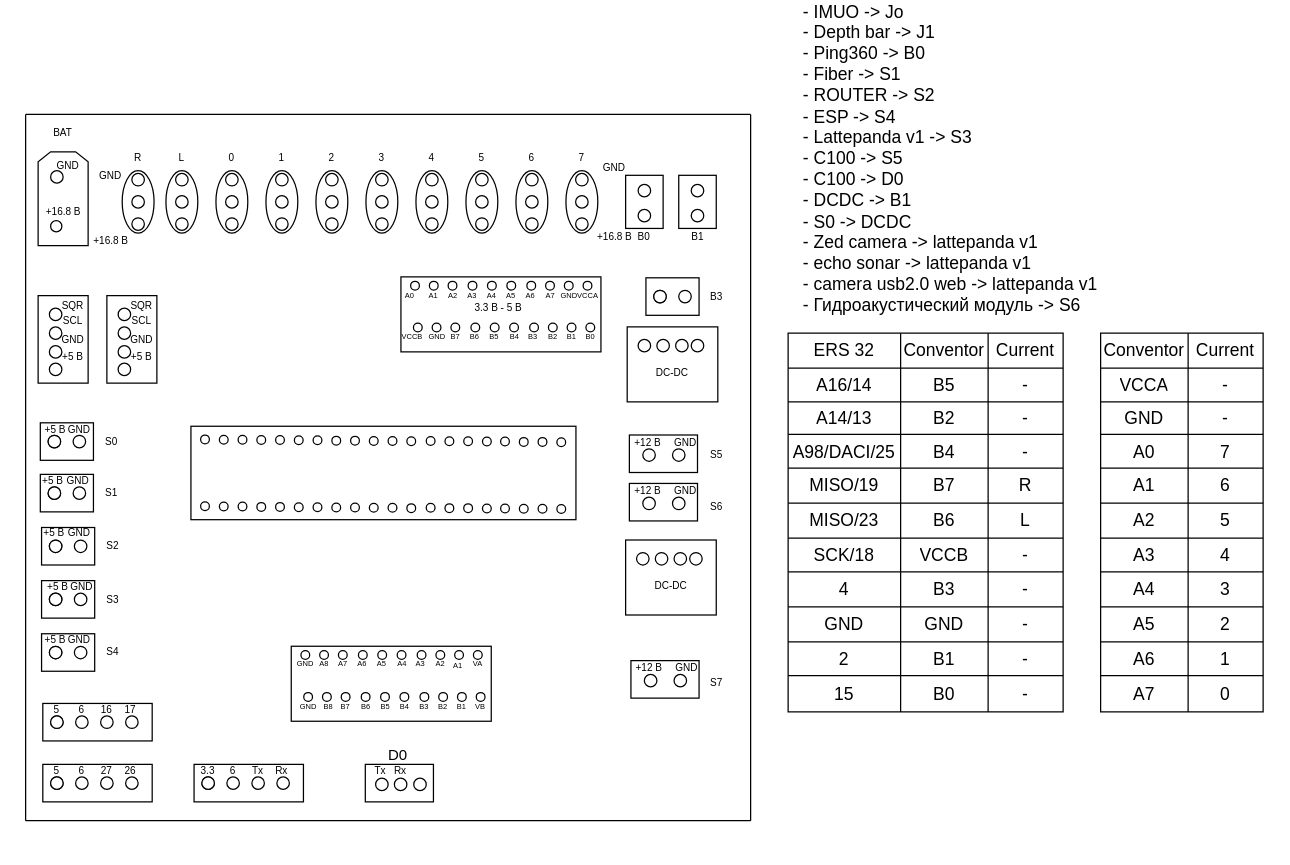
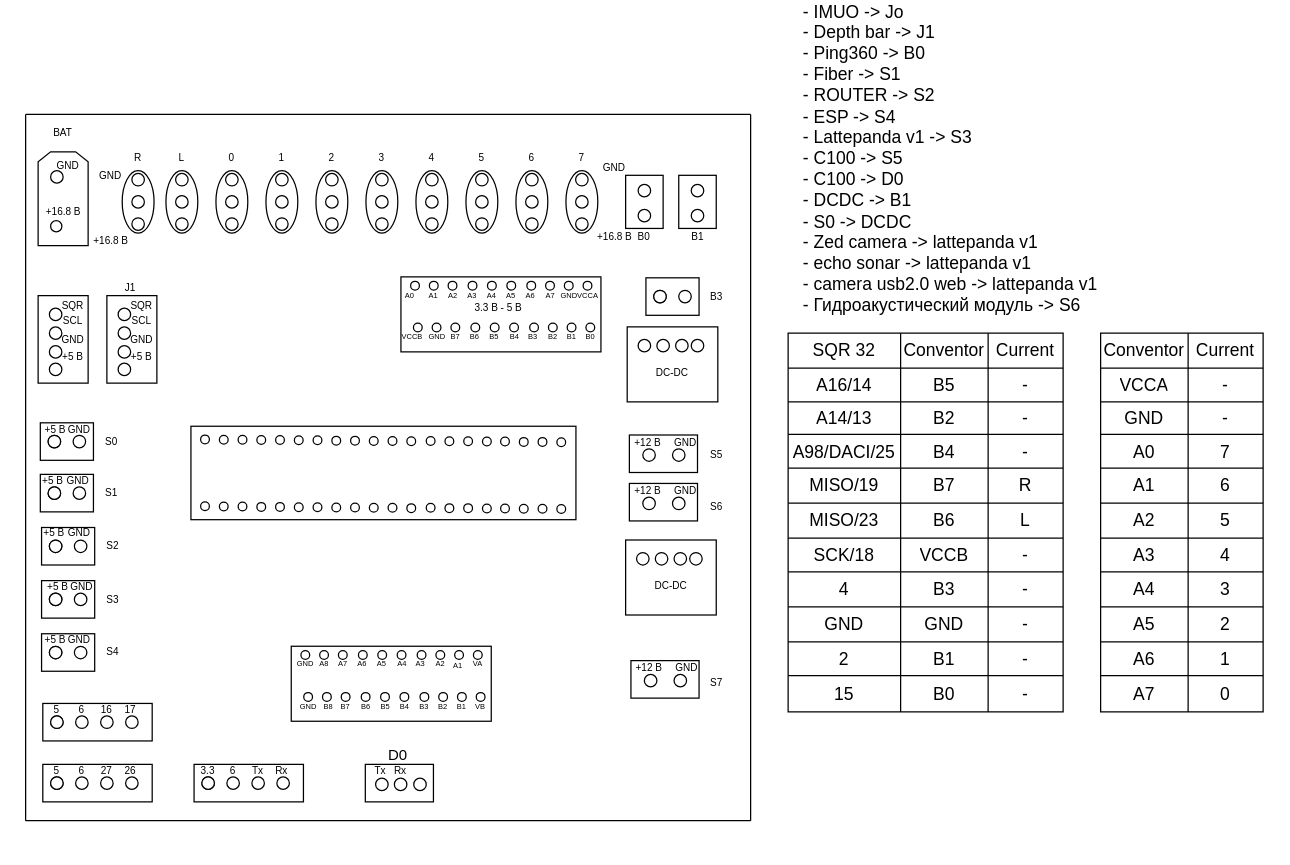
node "J1": added
node "ERS 32": label "ERS 32" -> "SQR 32"
